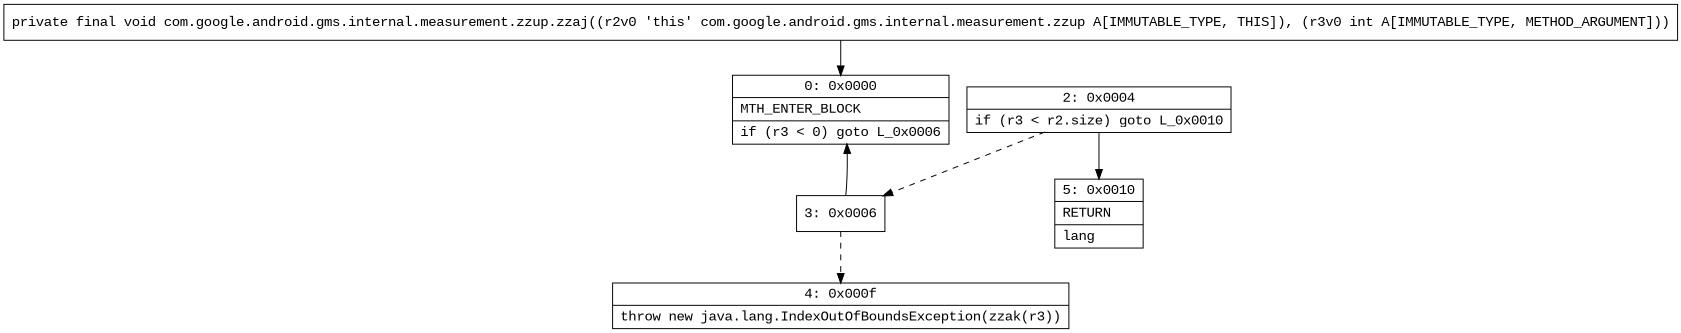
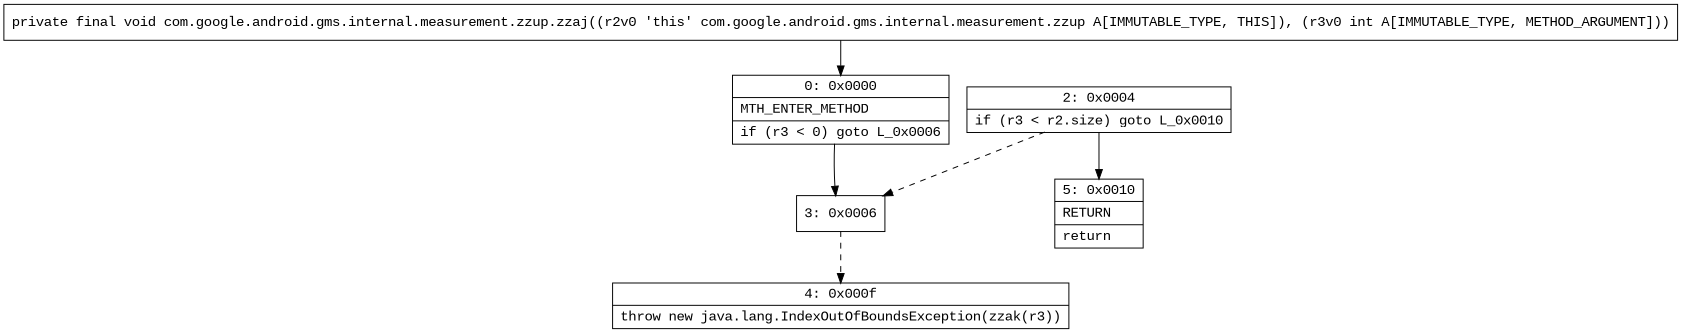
node "0: 0x0000": text "MTH_ENTER_BLOCK" -> "MTH_ENTER_METHOD"
edge "3: 0x0006" -> "0: 0x0000": reversed
node "5: 0x0010": text "lang" -> "return"
